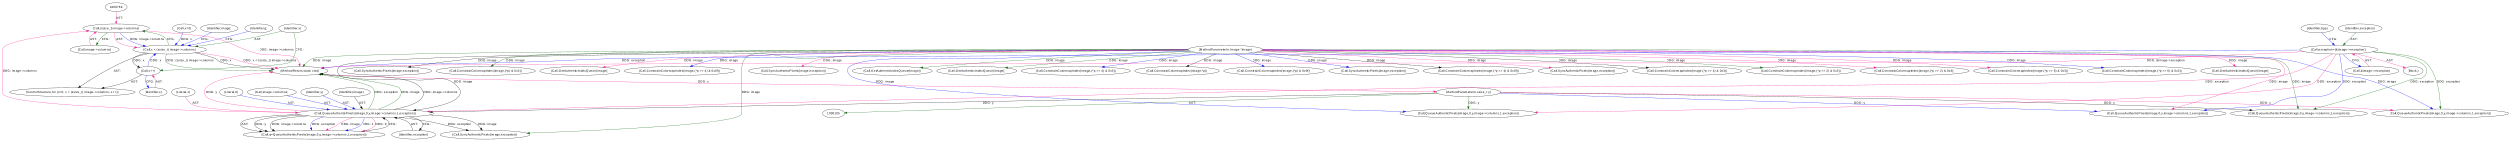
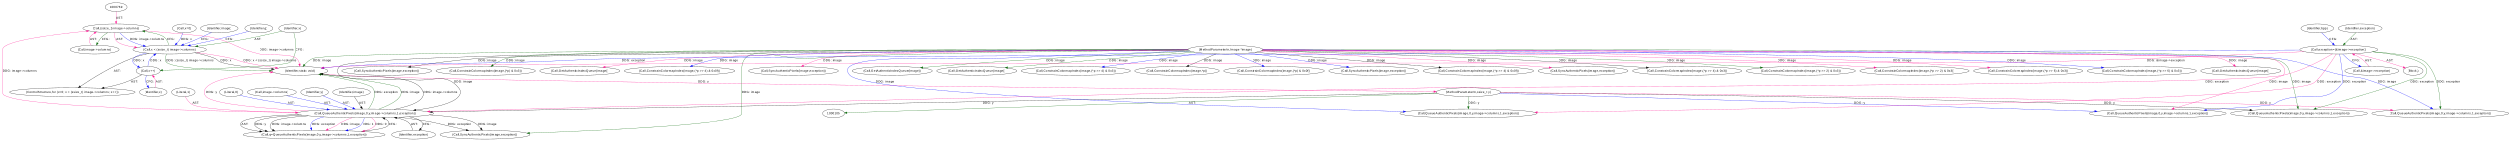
edge "(Call,x < (ssize_t) image->columns)" -> "(Call,x++)": color black -> blue
node "(MethodReturn,static void)": label "(MethodReturn,static void)" -> "(Identifier,static void)"
